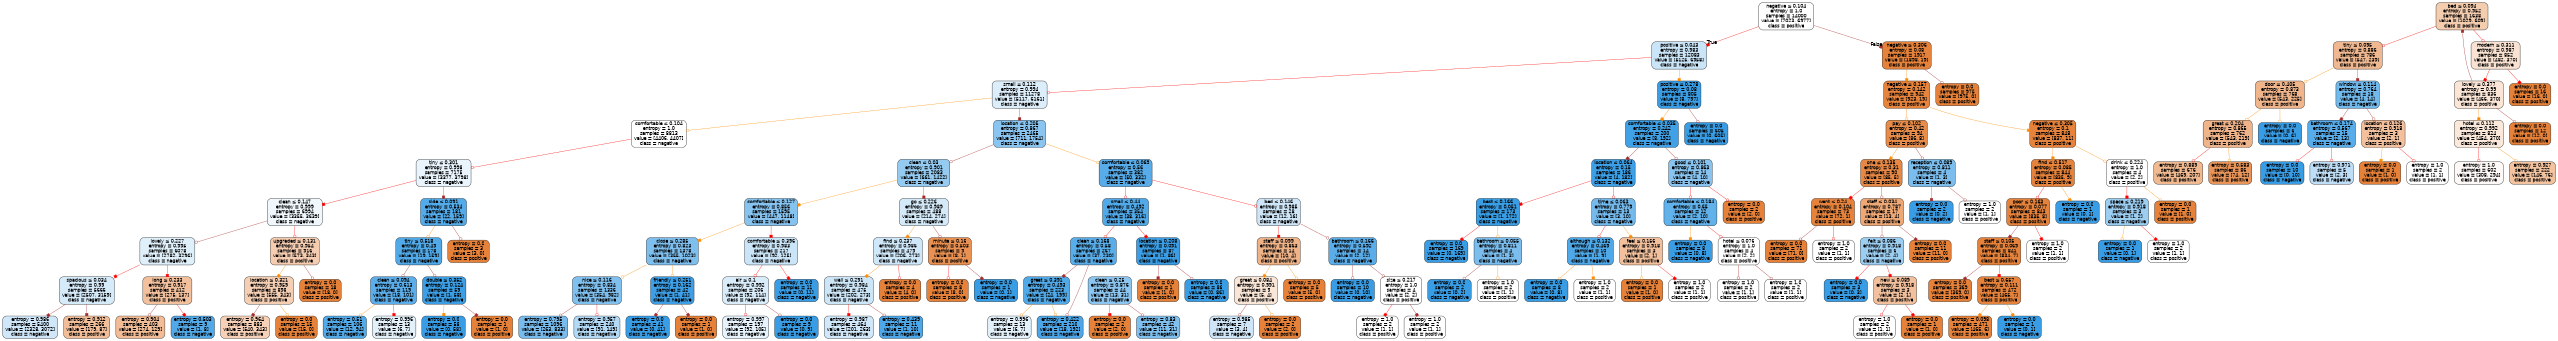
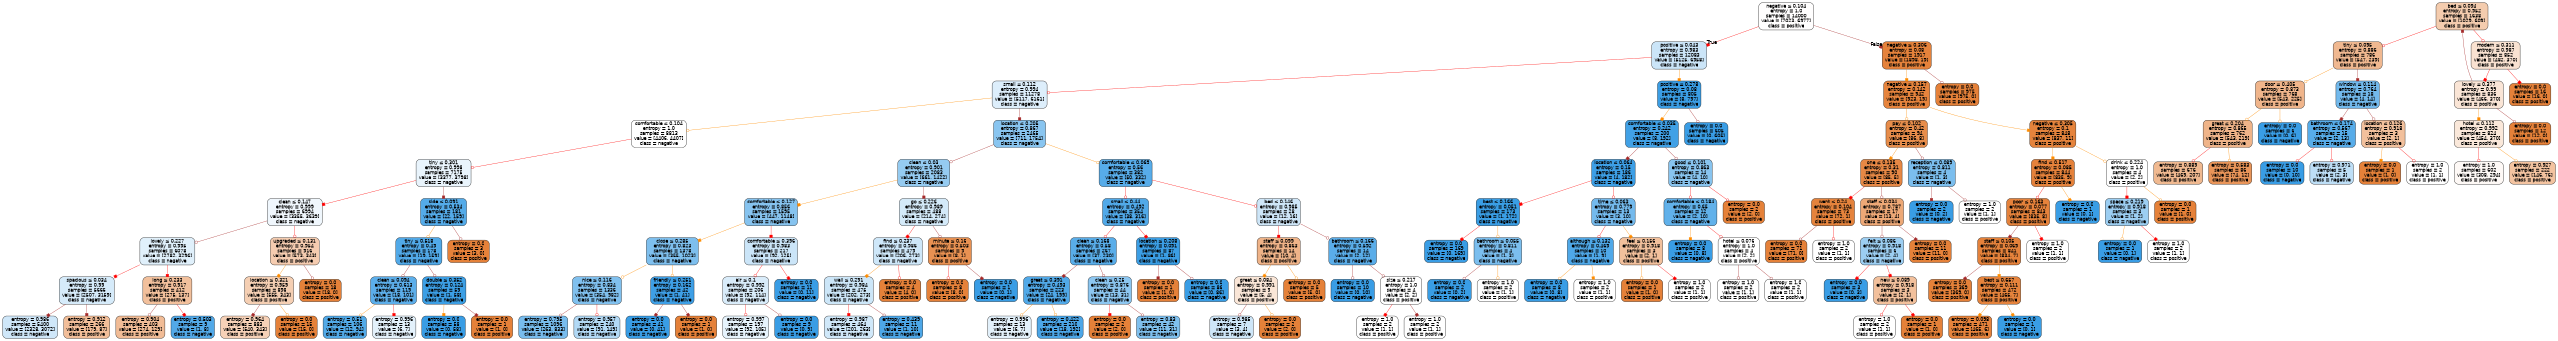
edge "go ≤ 0.226" -> "find ≤ 0.237": color darkorange -> red
edge "staff ≤ 0.105" -> "best ≤ 0.657": color red -> darkorange
edge "clean ≤ 0.168" -> "entropy = 0.422": now "clean ≤ 0.168" -> "clean ≤ 0.25"
